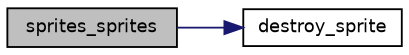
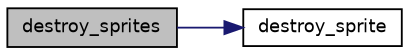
node "sprites_sprites": label "sprites_sprites" -> "destroy_sprites"
